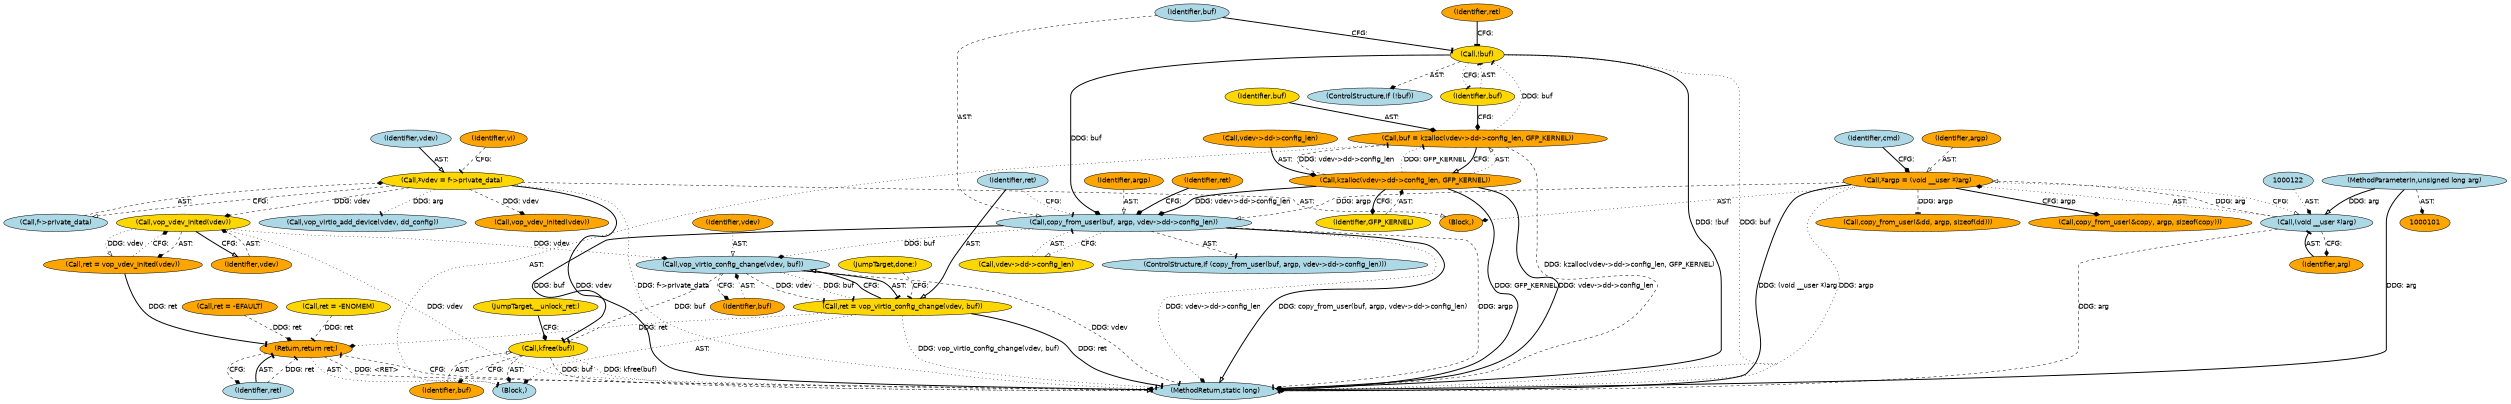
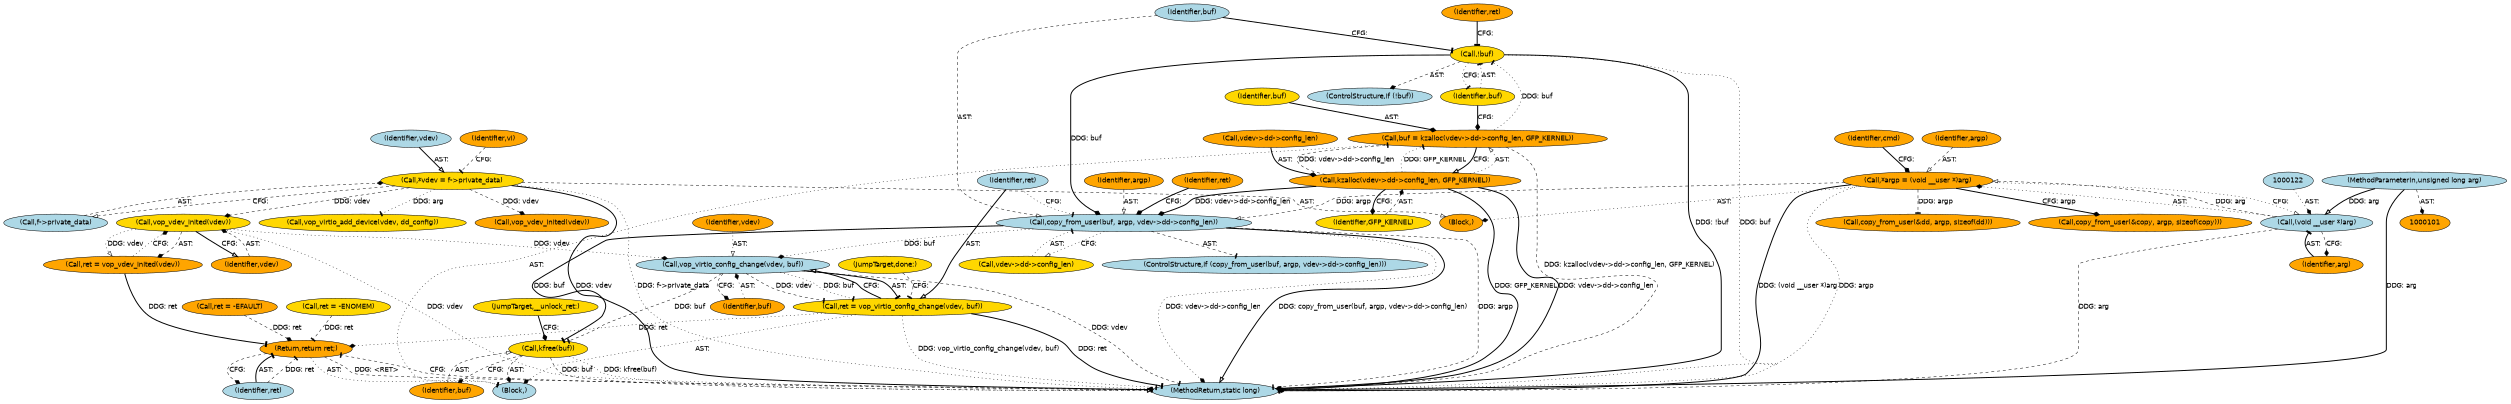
node "(Identifier,cmd)": fillcolor lightblue -> orange
node "(Call,vop_virtio_add_device(vdev, dd_config))": fillcolor lightblue -> gold
